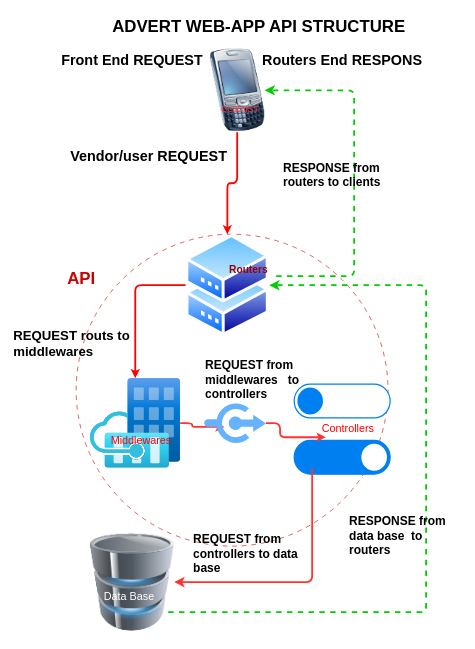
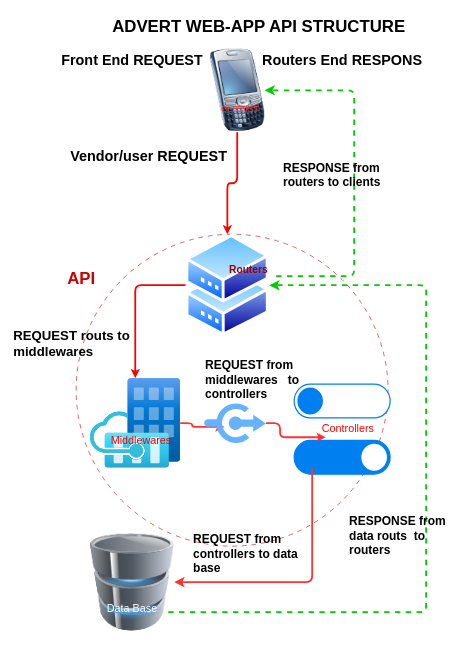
node "RESPONSE from data base to routers": label "RESPONSE from data base to routers" -> "RESPONSE from data routs to routers"
node "Data Base": moved (129, 597) -> (132, 609)
